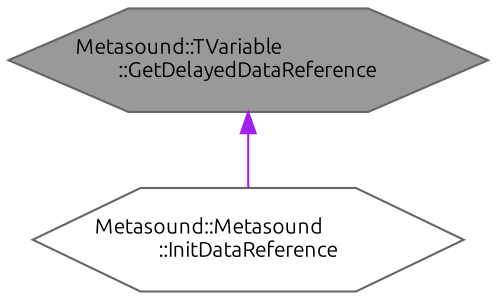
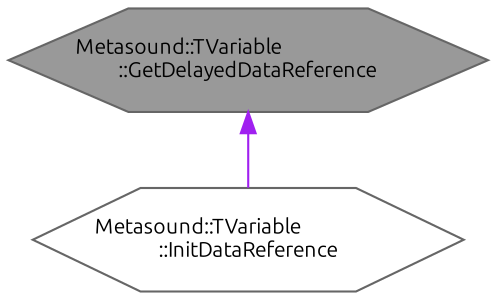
node "Metasound::Metasound ::InitDataReference": label "Metasound::Metasound ::InitDataReference" -> "Metasound::TVariable ::InitDataReference"
